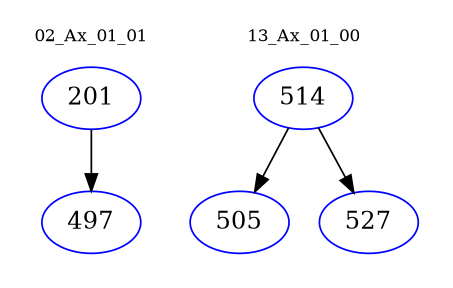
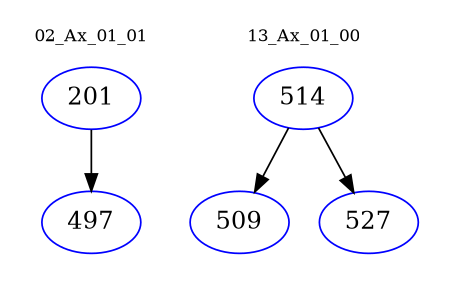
node "505": label "505" -> "509"
